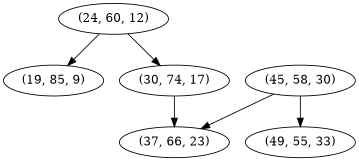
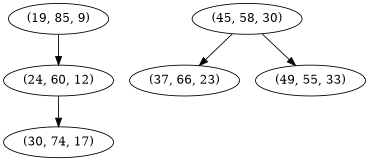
edge "(24, 60, 12)" -> "(19, 85, 9)": reversed
edge "(30, 74, 17)" -> "(37, 66, 23)": removed
